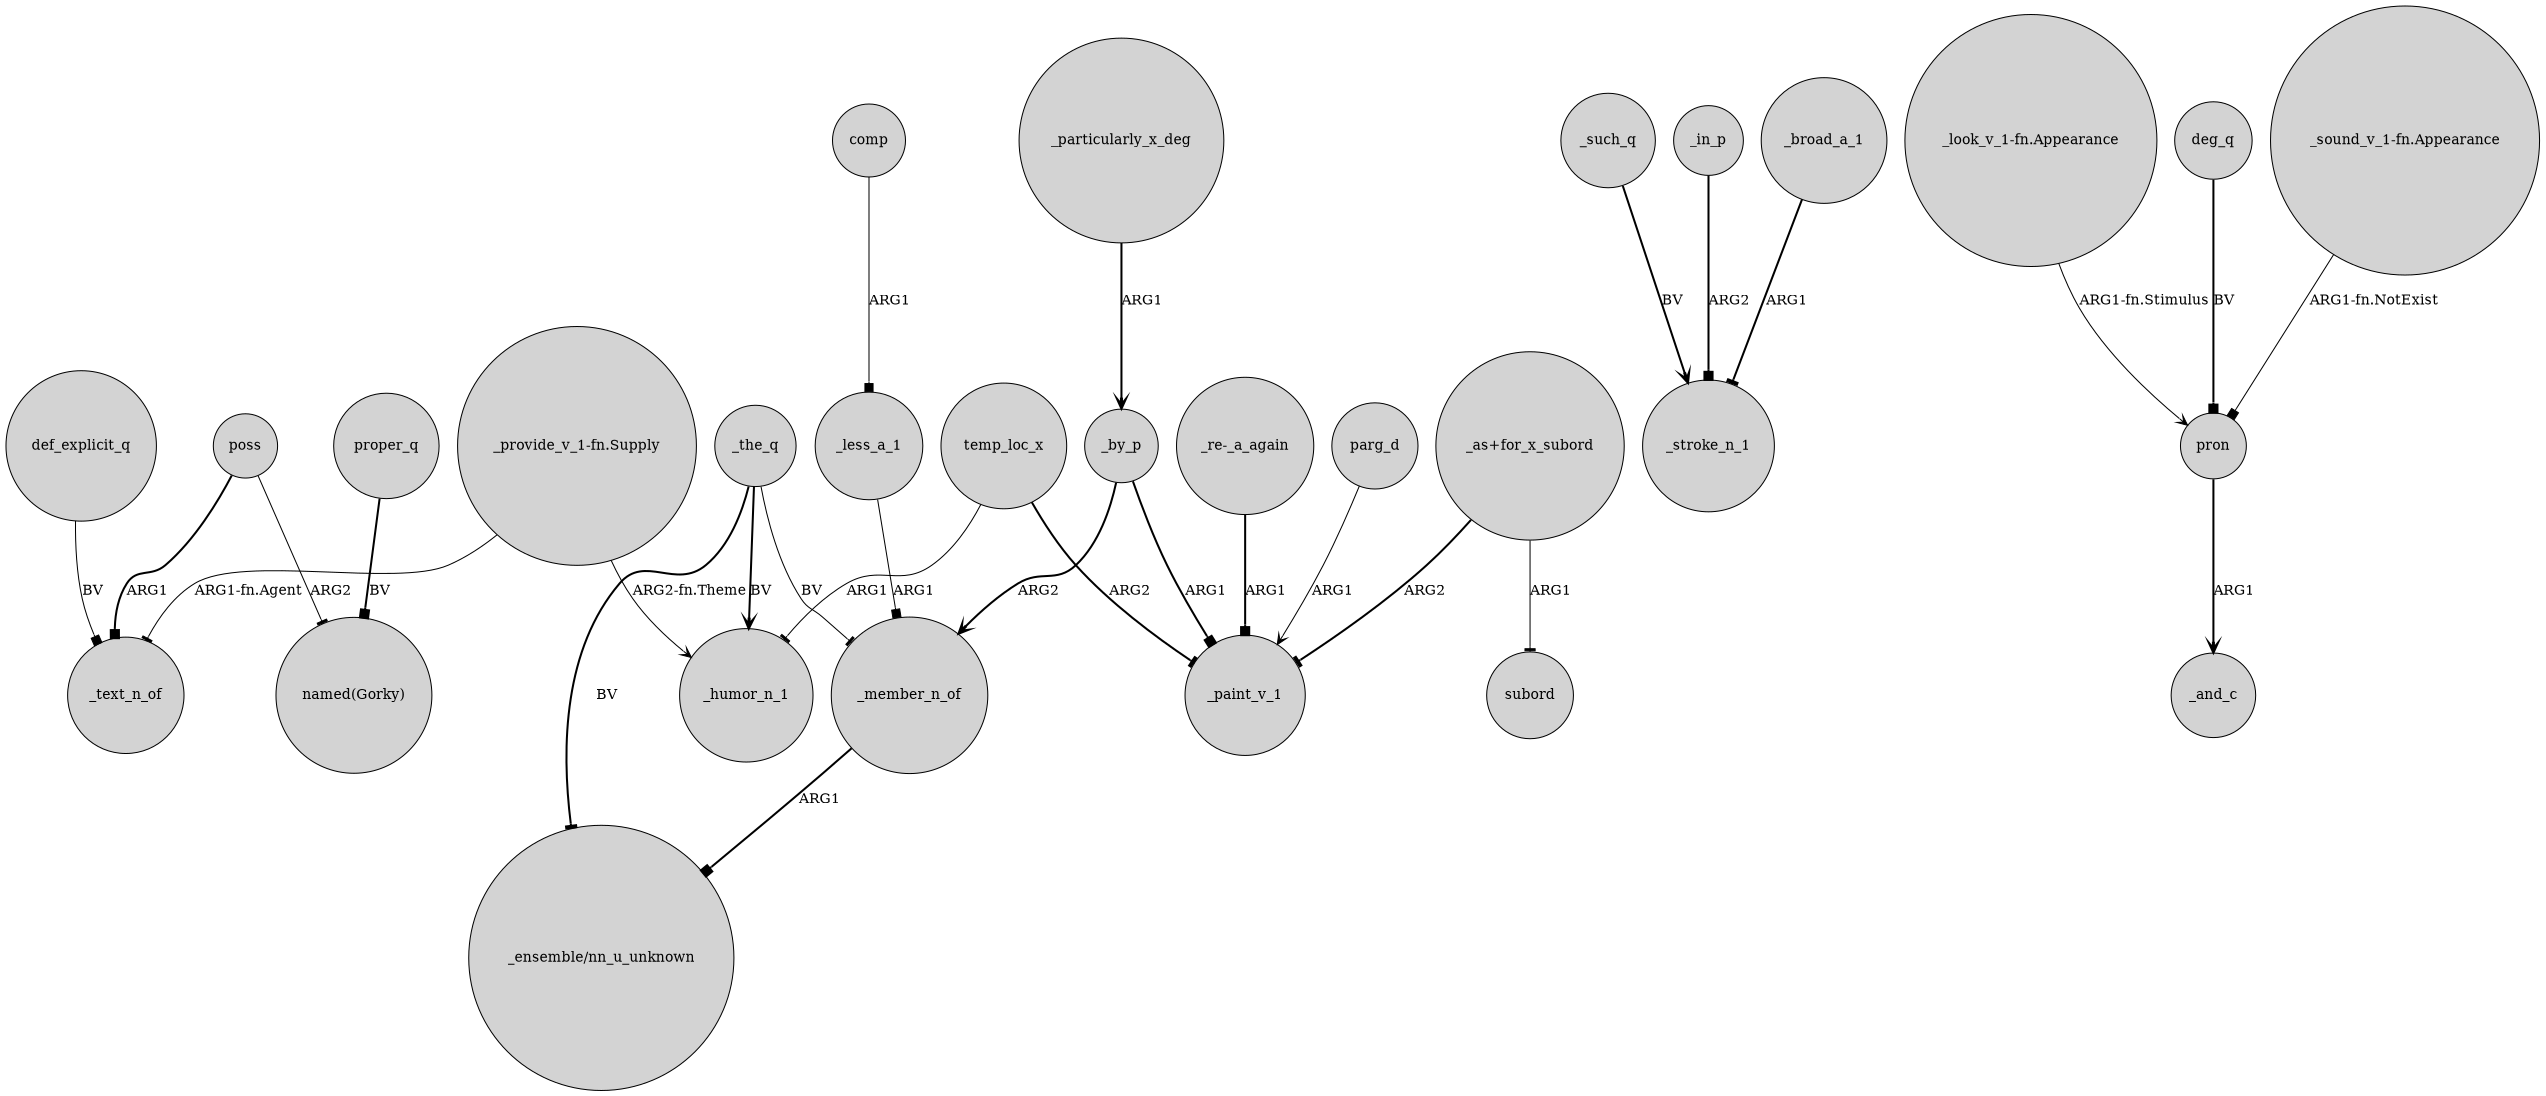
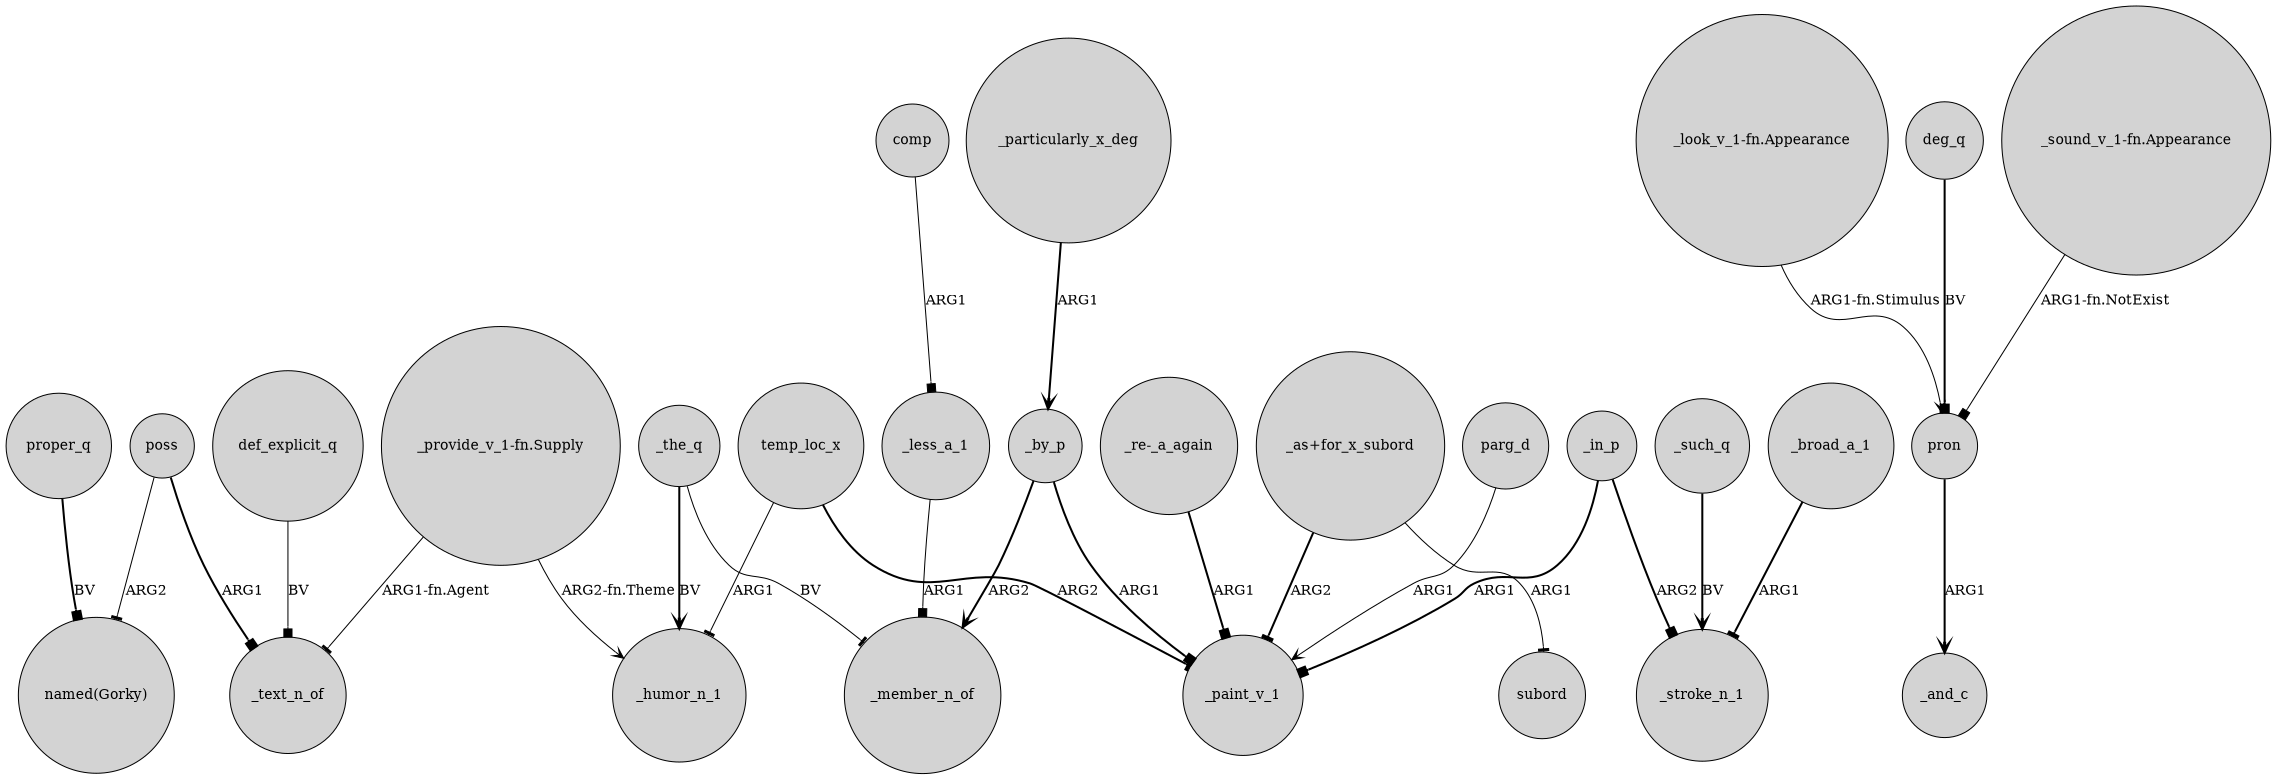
edge "_in_p" -> "_paint_v_1": added, label "ARG1"
node "_ensemble/nn_u_unknown": removed
